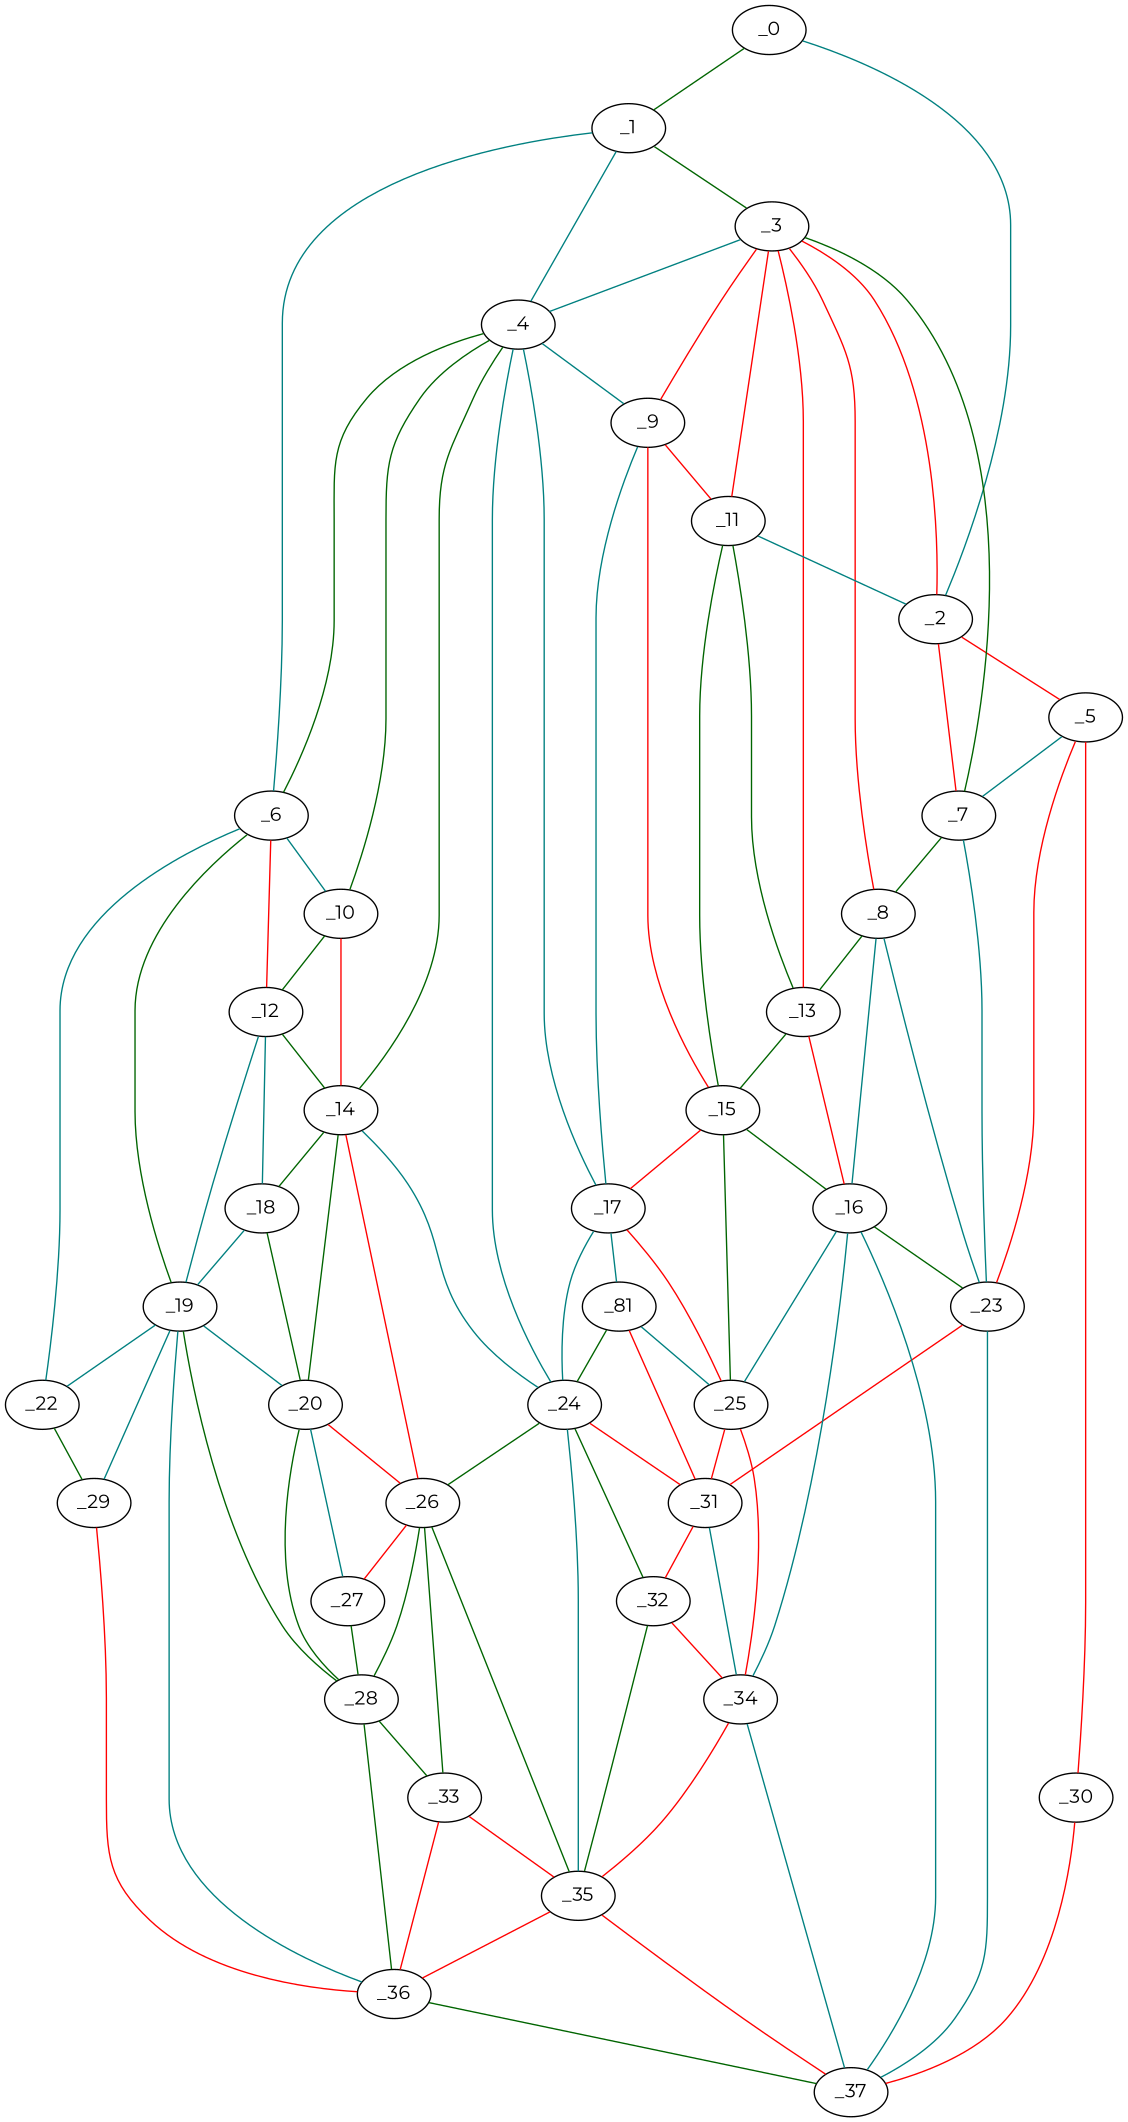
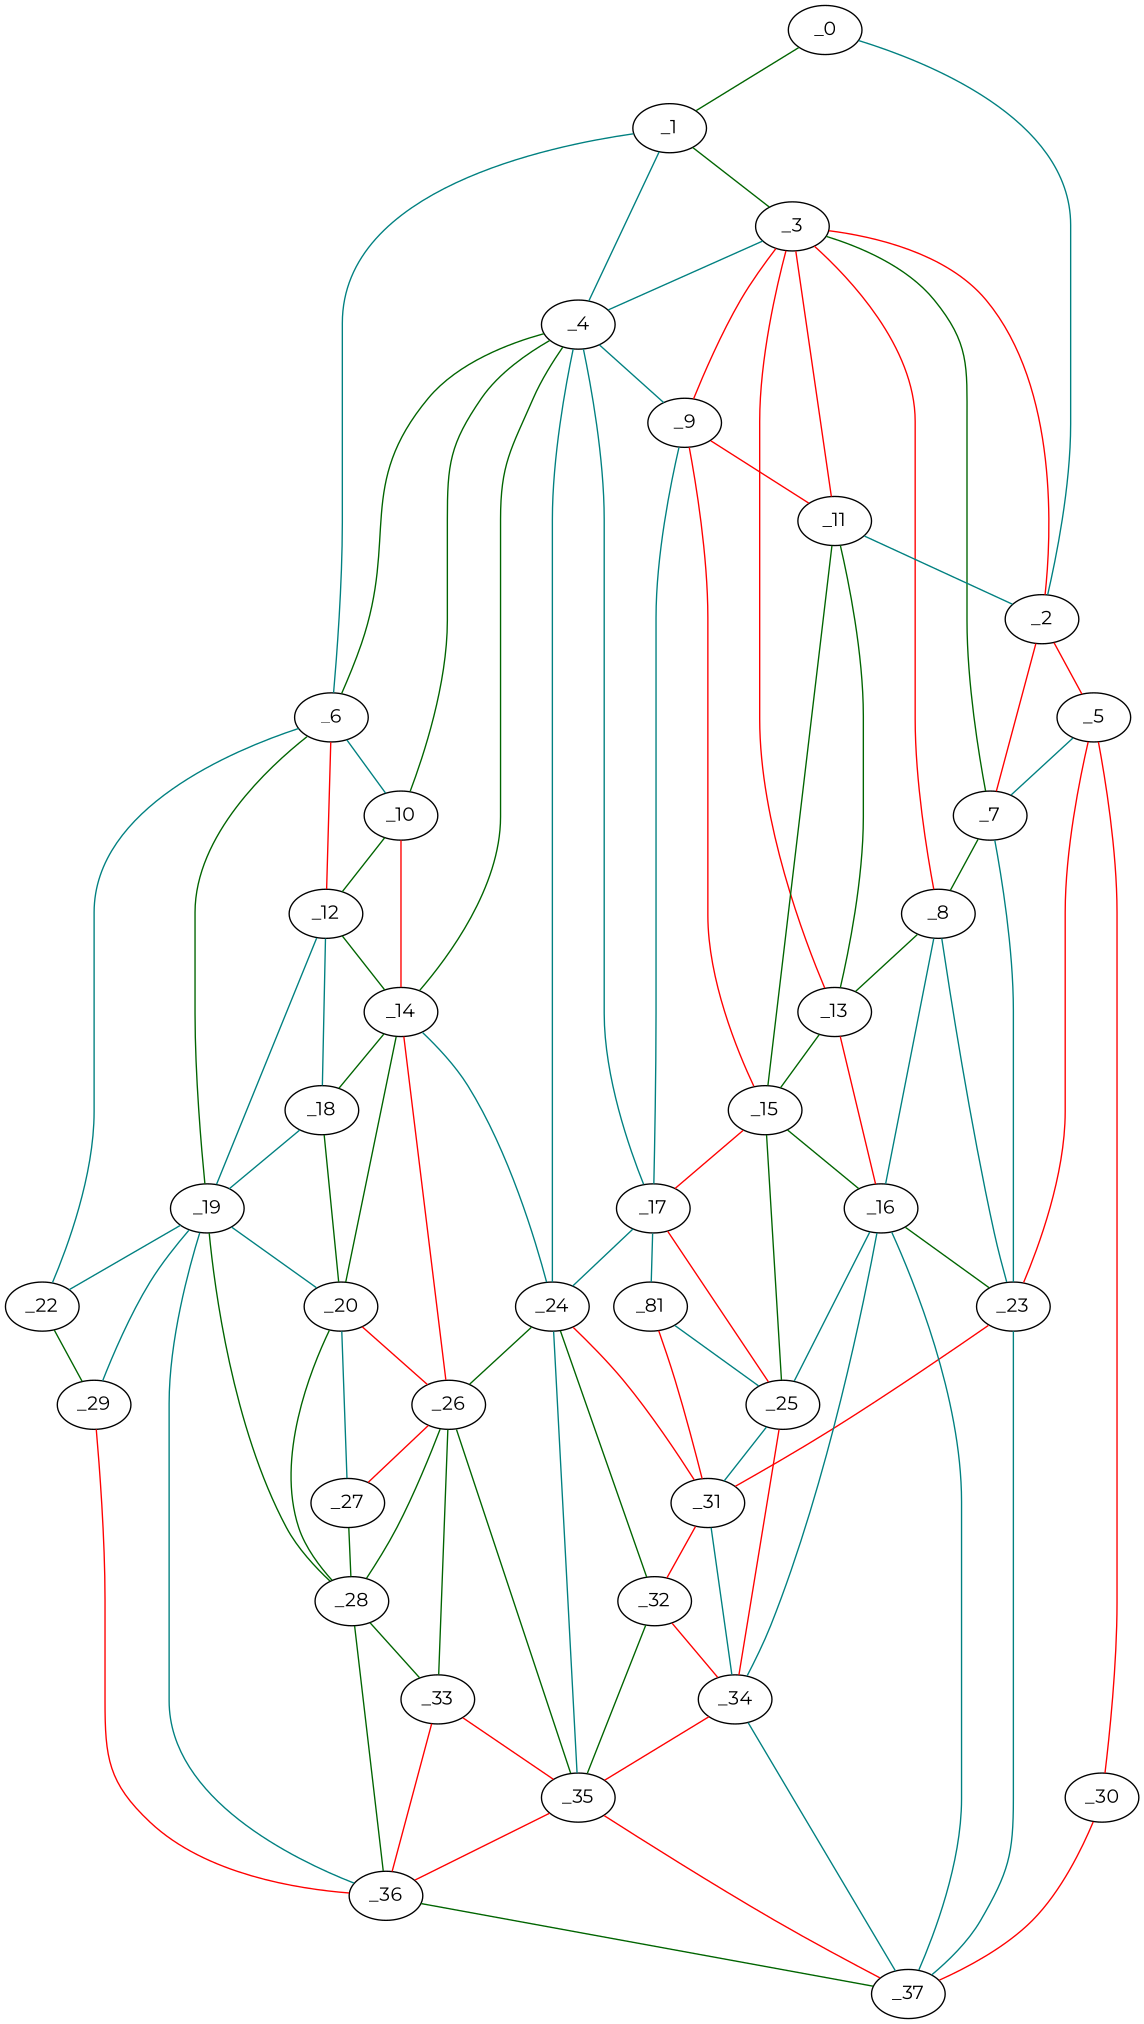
edge "_81" -- "_24": removed
edge "_25" -- "_31": color red -> teal
